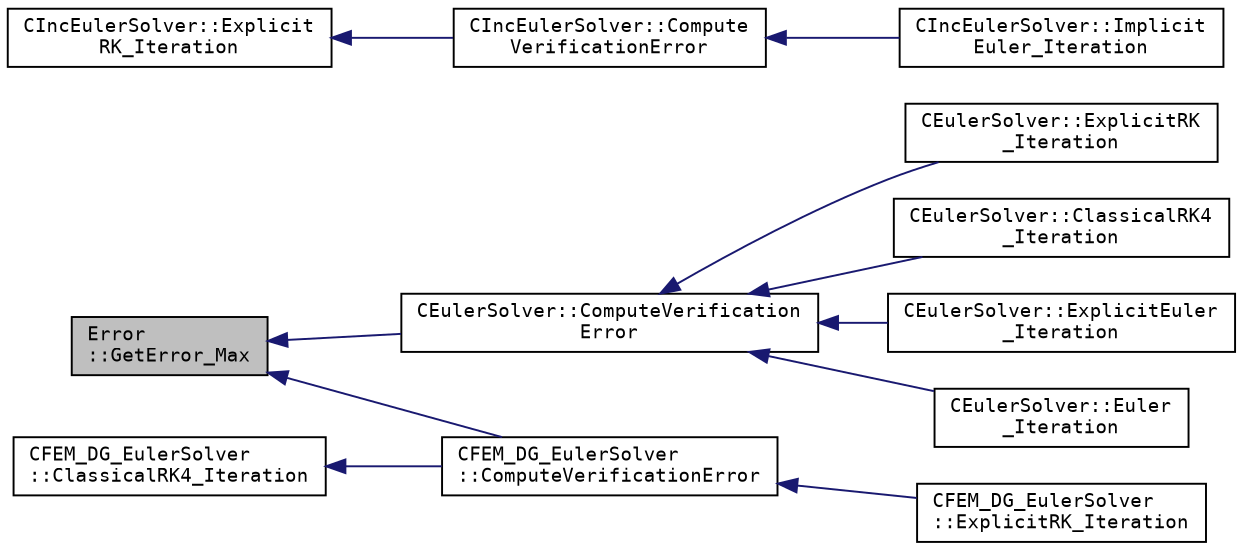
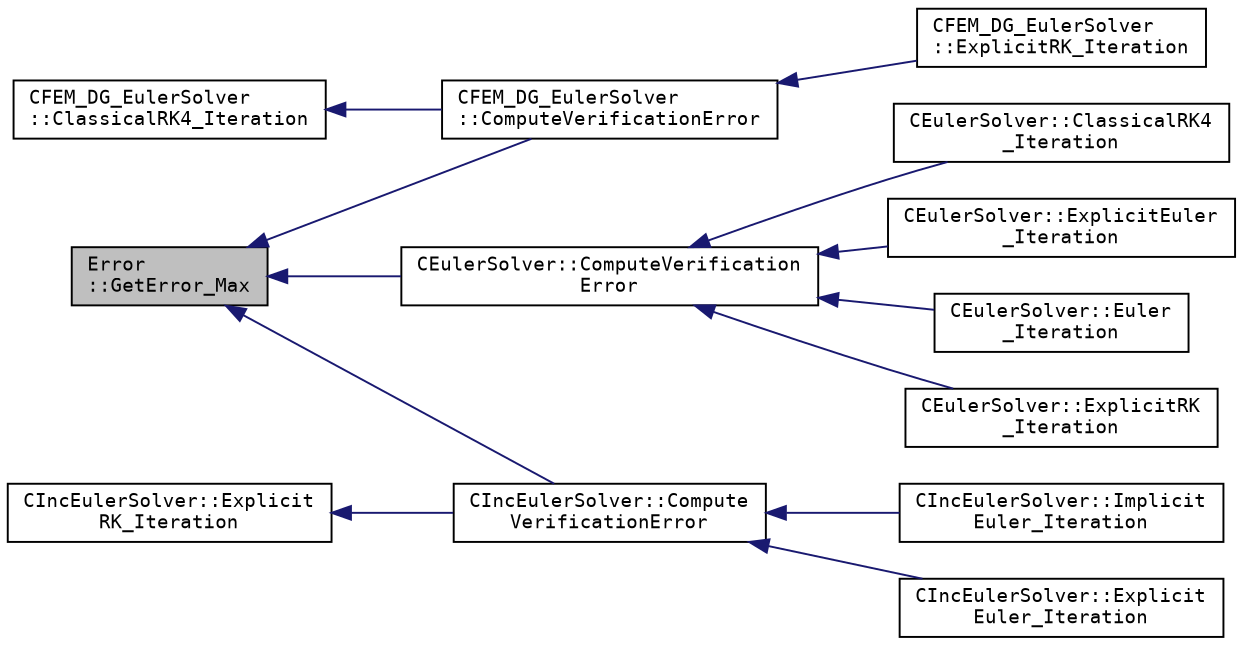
edge "CIncEulerSolver::Compute VerificationError" -> "Error ::GetError_Max": added
node "CIncEulerSolver::Explicit Euler_Iteration": added
